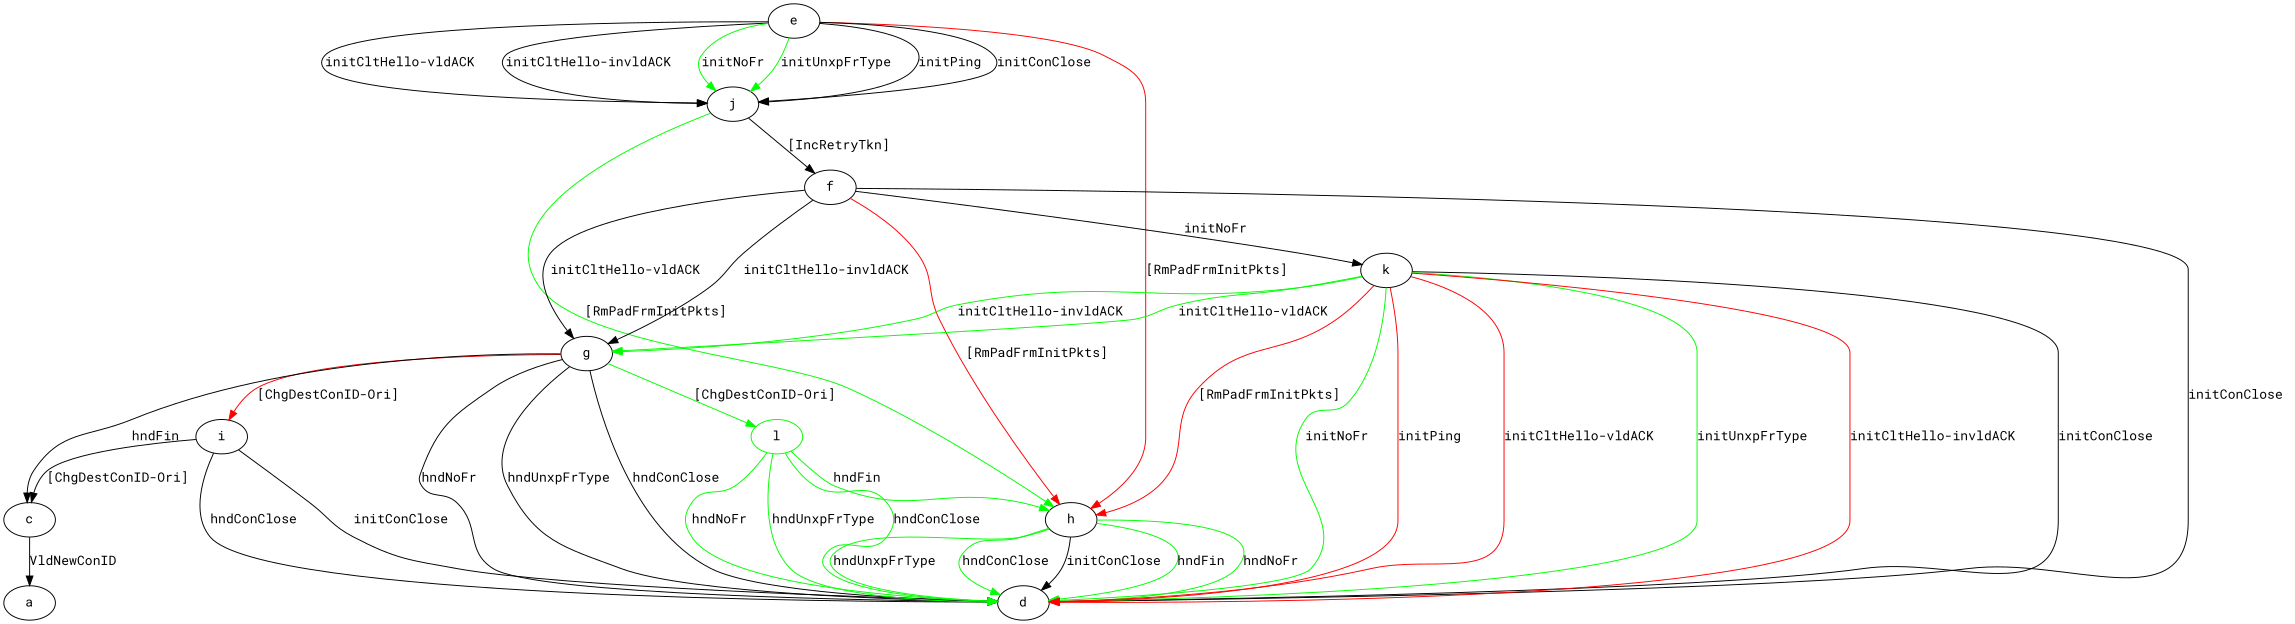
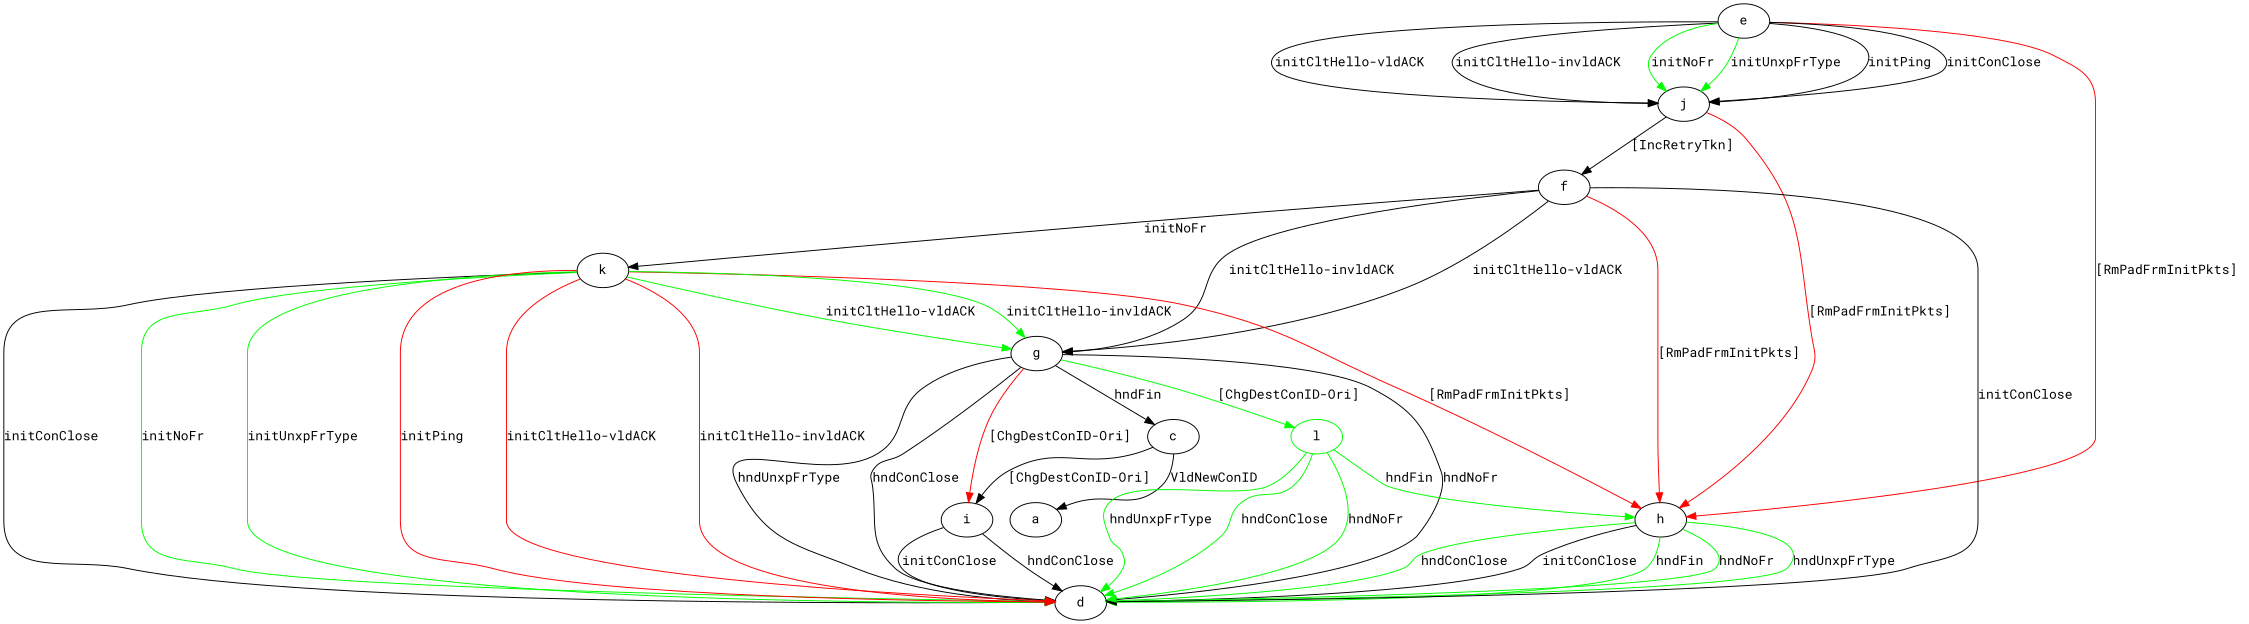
edge "j" -> "h": color green -> red
edge "i" -> "c": reversed
